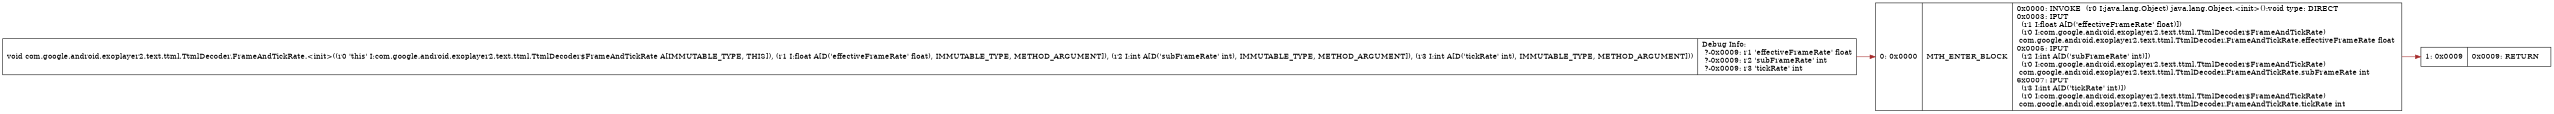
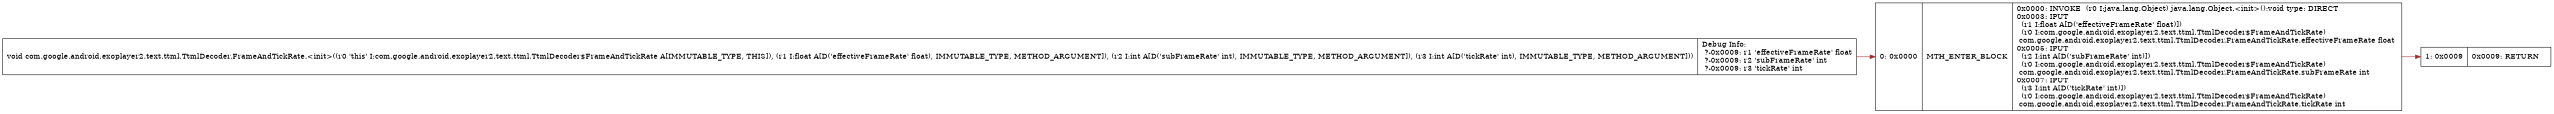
node "0: 0x0000": text "6x0007: IPUT" -> "0x0007: IPUT"
